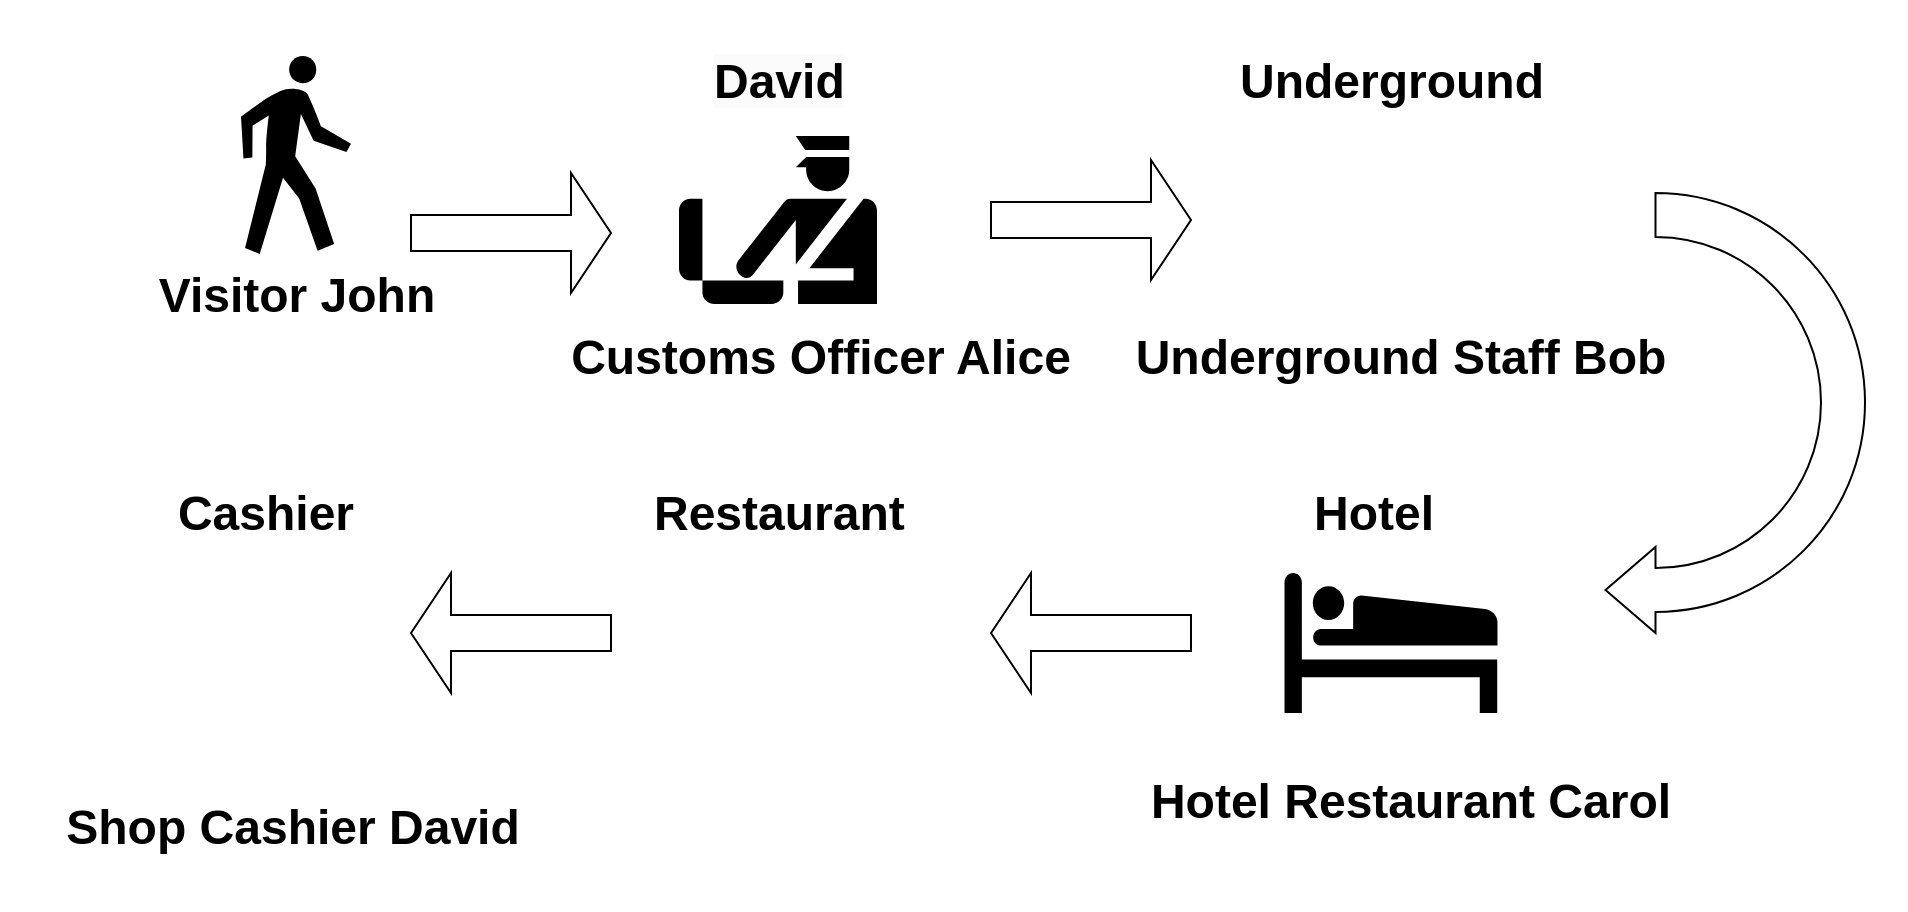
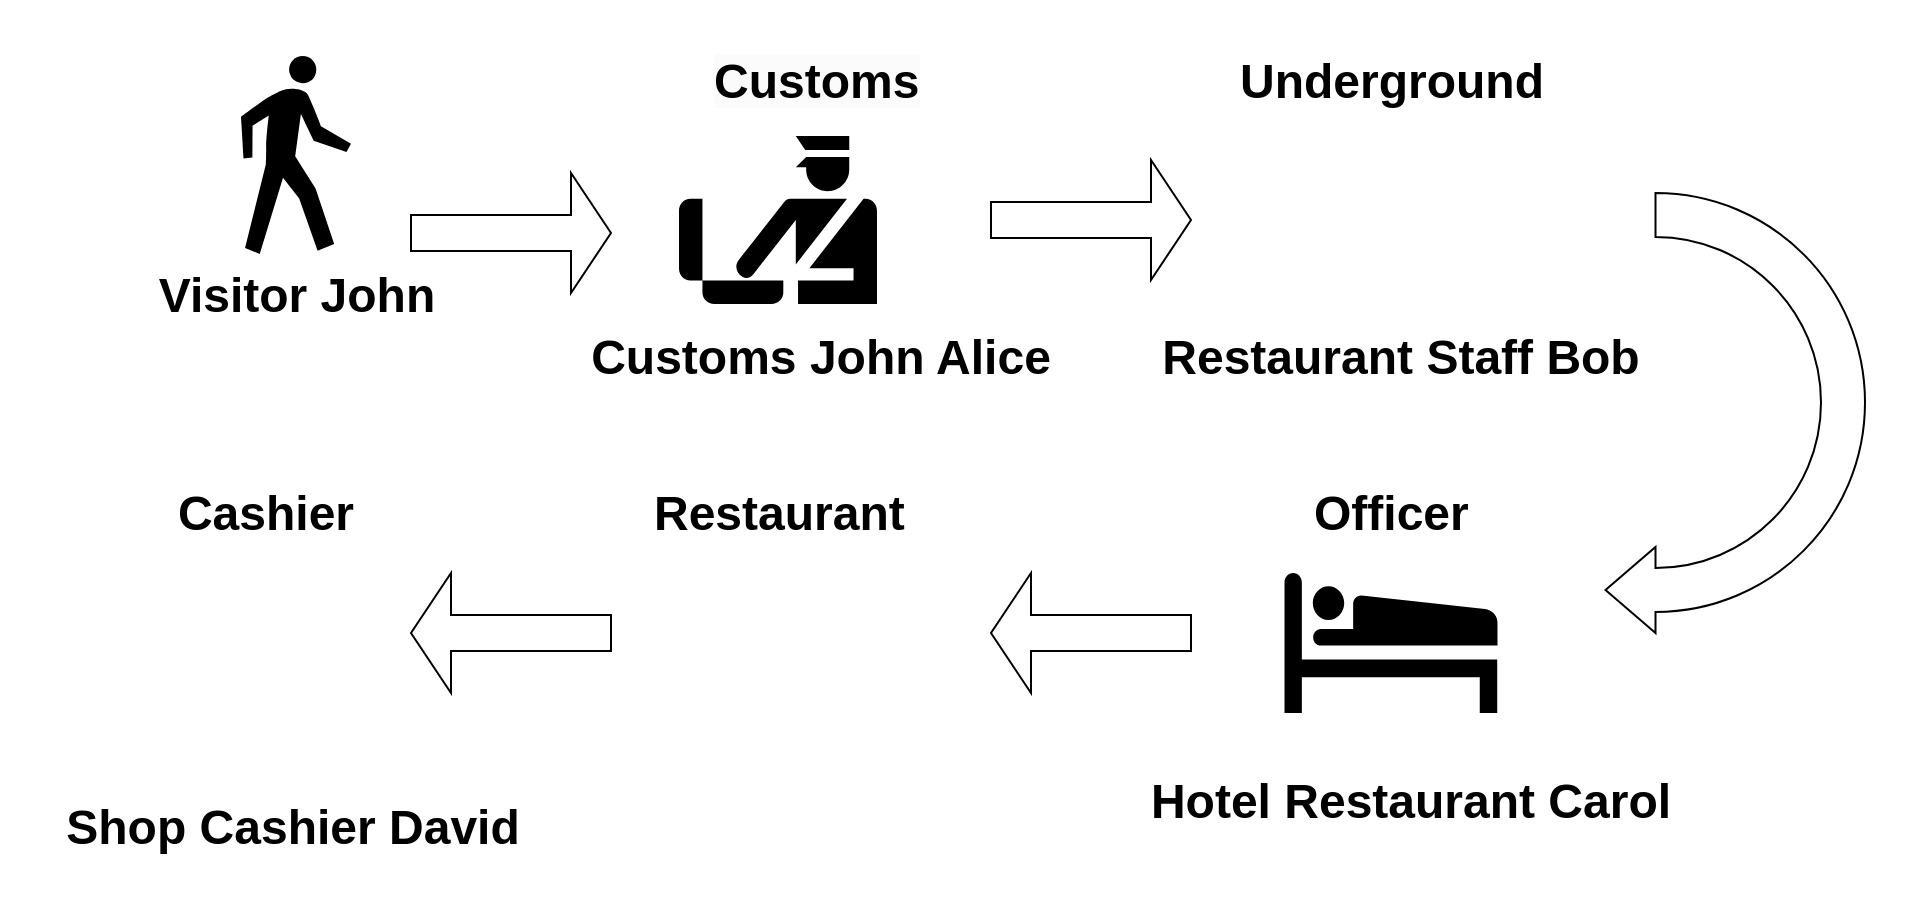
node "David": label "David" -> "Customs"
node "Customs Officer Alice": label "Customs Officer Alice" -> "Customs John Alice"
node "Underground Staff Bob": label "Underground Staff Bob" -> "Restaurant Staff Bob"
node "Hotel": label "Hotel" -> "Officer"
